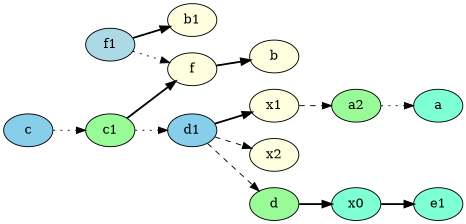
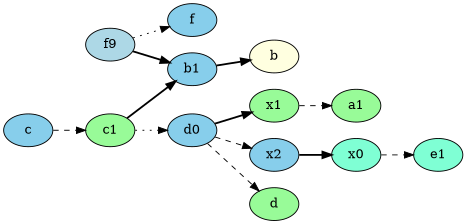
node "b1": fillcolor lightyellow -> skyblue
node "f1": label "f1" -> "f9"
edge "f" -> "b": now "b1" -> "b"
node "f": fillcolor lightyellow -> skyblue
edge "c1" -> "f": now "c1" -> "b1"
node "x1": fillcolor lightyellow -> palegreen
node "a2": label "a2" -> "a1"
node "a": removed
edge "c" -> "c1": style dotted -> dashed
node "d1": label "d1" -> "d0"
node "x2": fillcolor lightyellow -> skyblue
edge "d" -> "x0": now "x2" -> "x0"
edge "x0" -> "e1": style bold -> dashed
